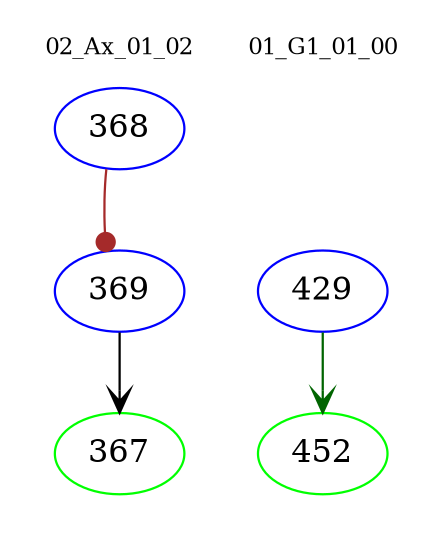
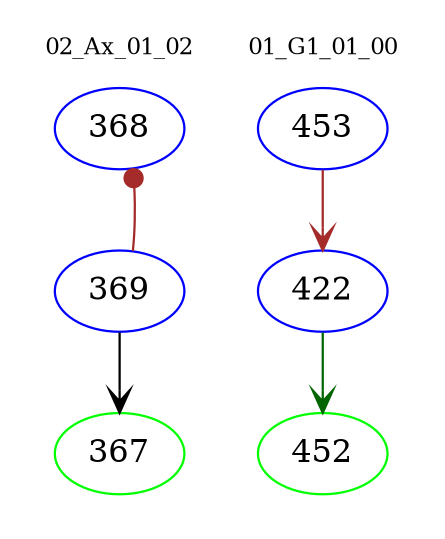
node "453": added
edge "368" -> "369": reversed
node "429": label "429" -> "422"
